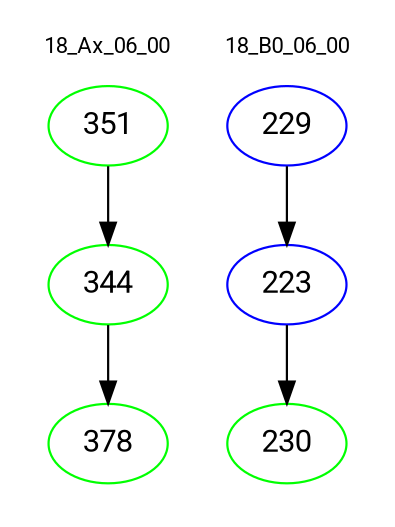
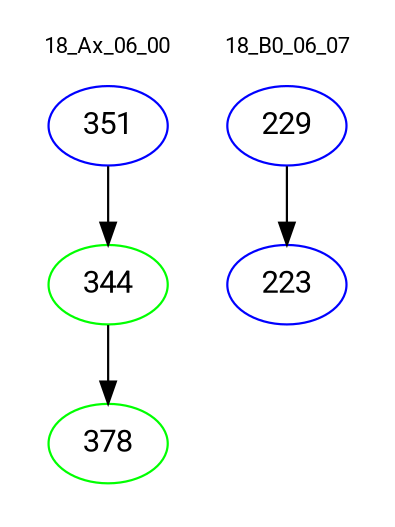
cluster "18_B0_06_00": label "18_B0_06_00" -> "18_B0_06_07"
node "351": color green -> blue
node "230": removed
